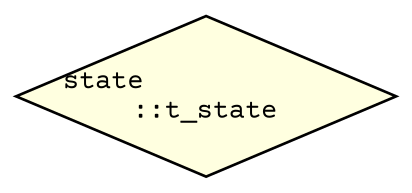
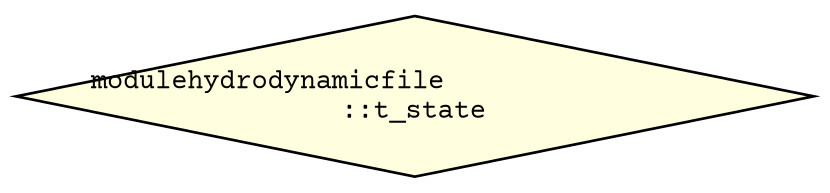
node "state ::t_state": label "state ::t_state" -> "modulehydrodynamicfile ::t_state"
